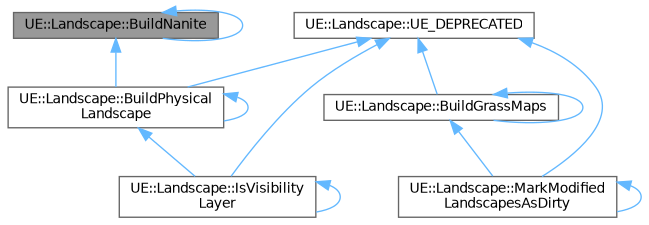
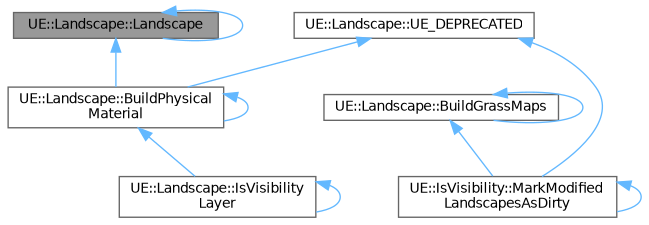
node "UE::Landscape::BuildNanite": label "UE::Landscape::BuildNanite" -> "UE::Landscape::Landscape"
edge "UE::Landscape::BuildGrassMaps" -> "UE::Landscape::UE_DEPRECATED": removed
edge "UE::Landscape::IsVisibility Layer" -> "UE::Landscape::UE_DEPRECATED": removed
node "UE::Landscape::BuildPhysical Landscape": label "UE::Landscape::BuildPhysical Landscape" -> "UE::Landscape::BuildPhysical Material"
node "UE::Landscape::MarkModified LandscapesAsDirty": label "UE::Landscape::MarkModified LandscapesAsDirty" -> "UE::IsVisibility::MarkModified LandscapesAsDirty"
